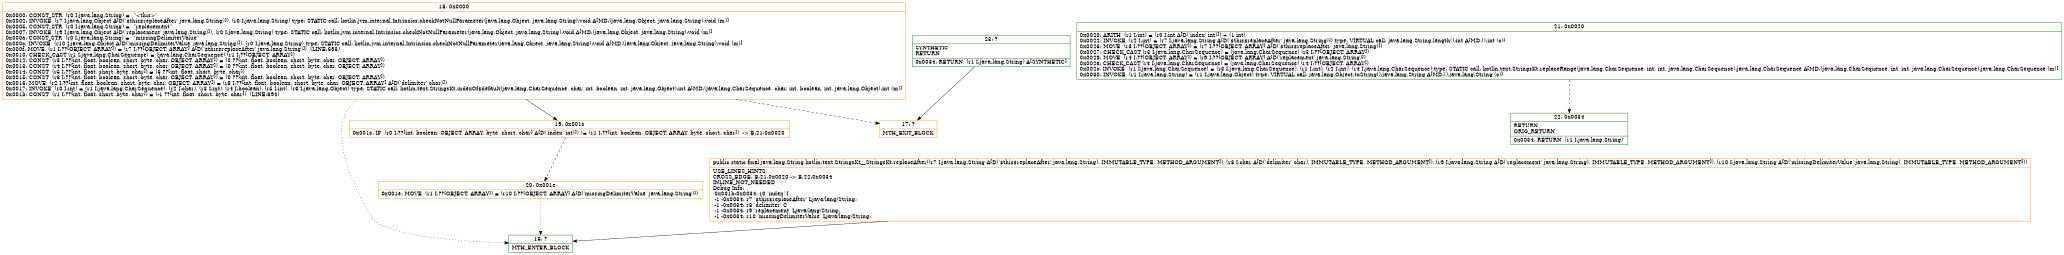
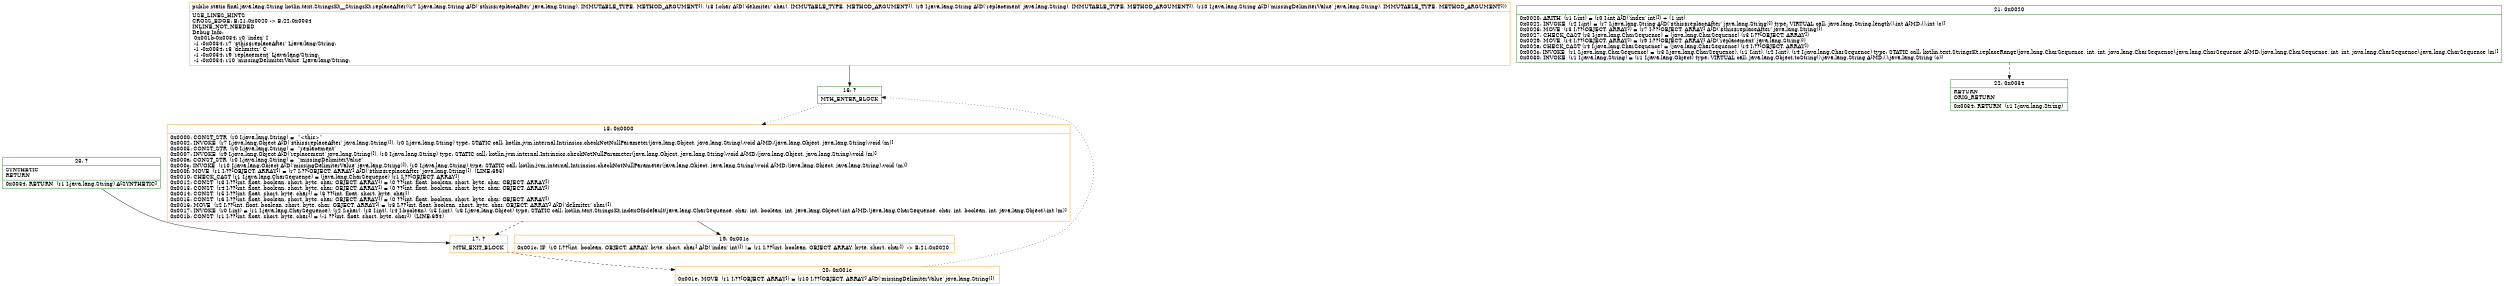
edge "19: 0x001c" -> "20: 0x001e": now "17: ?" -> "20: 0x001e"
edge "18: 0x0000" -> "16: ?": reversed
